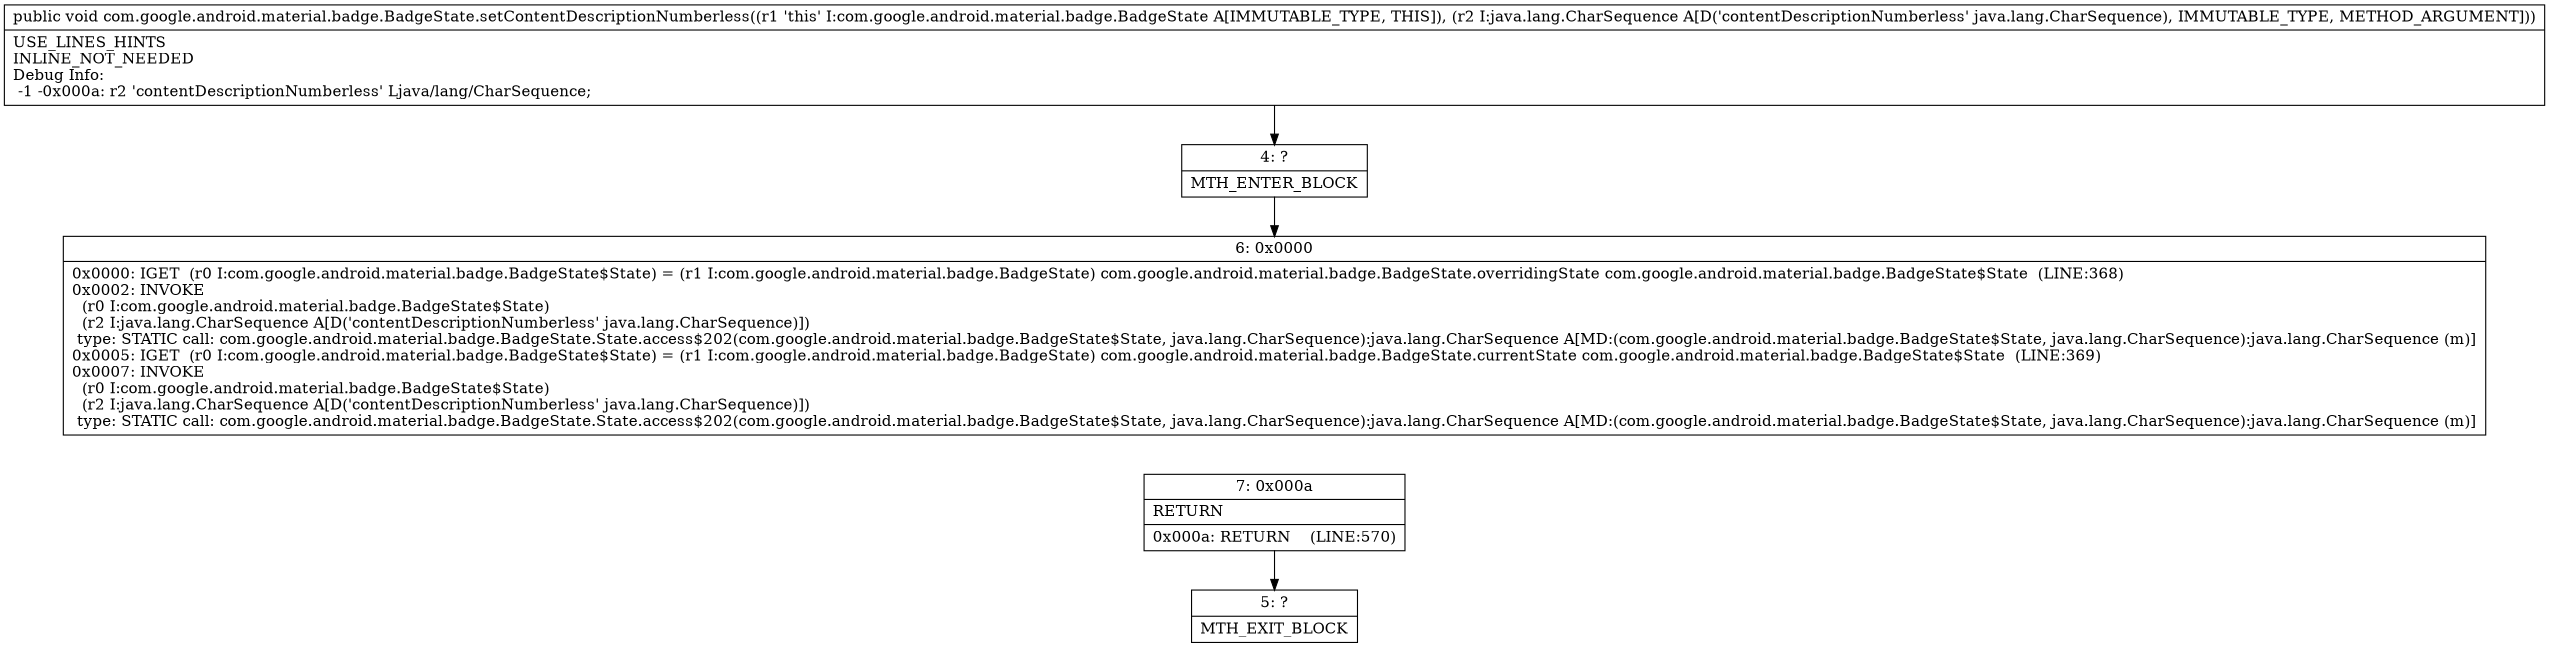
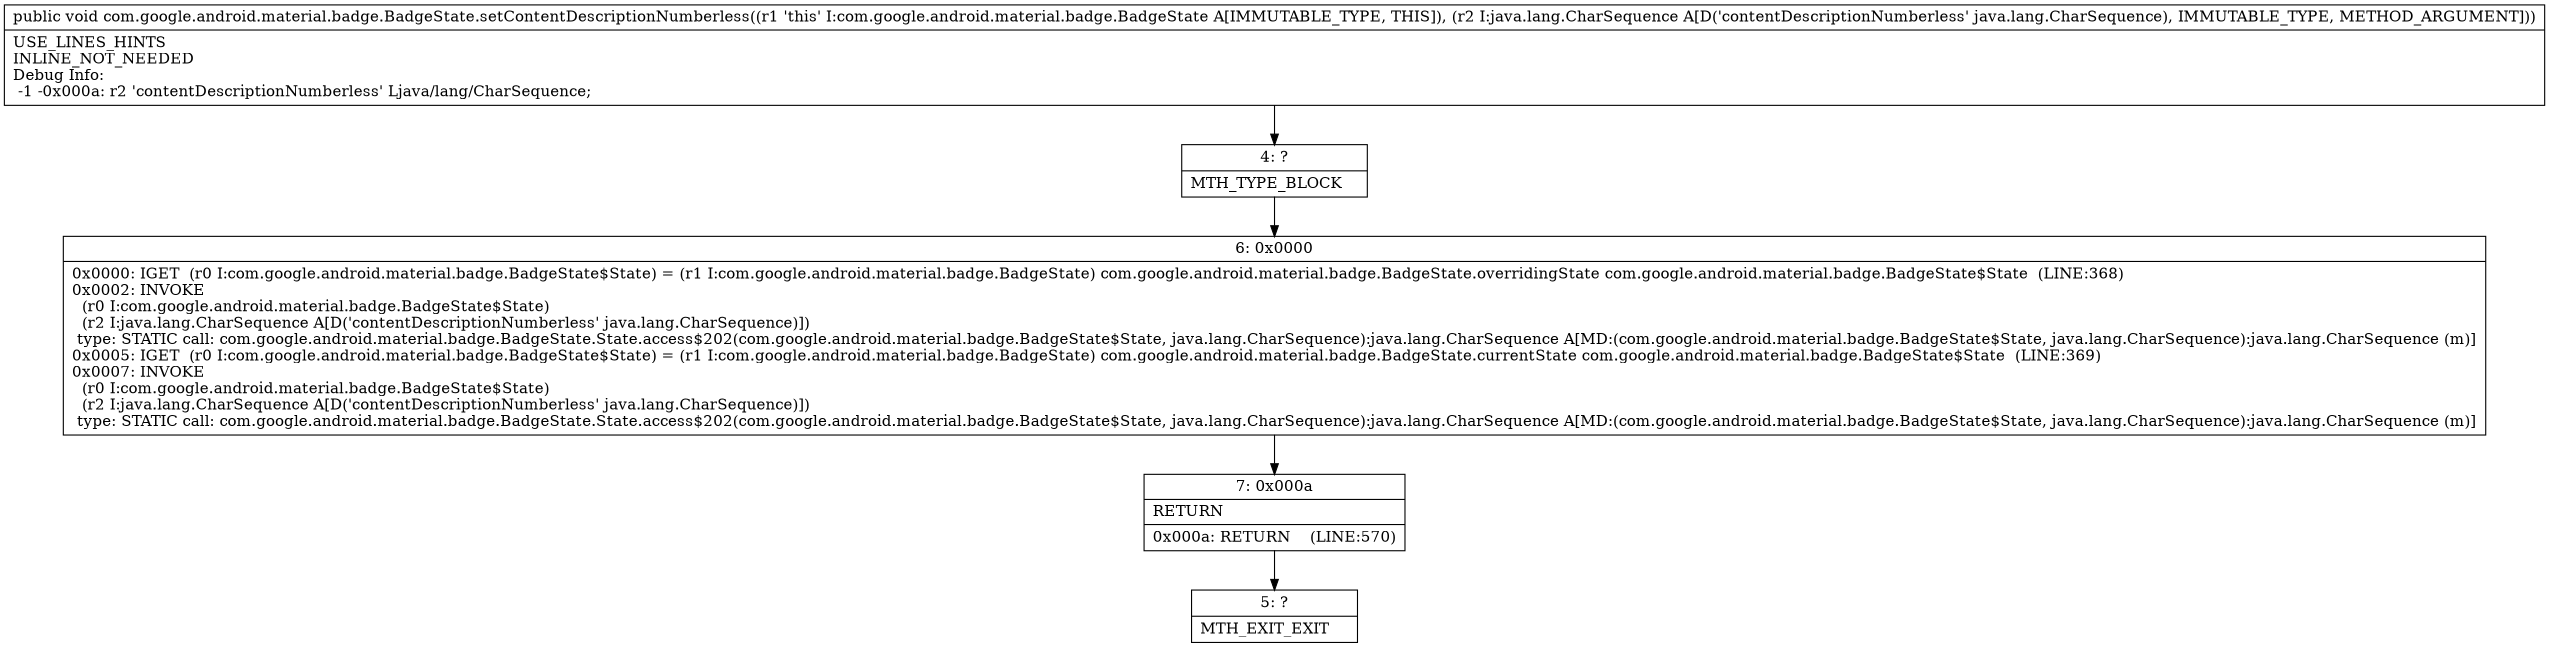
node "4: ?": text "MTH_ENTER_BLOCK" -> "MTH_TYPE_BLOCK"
edge "6: 0x0000" -> "7: 0x000a": added
node "5: ?": text "MTH_EXIT_BLOCK" -> "MTH_EXIT_EXIT"
